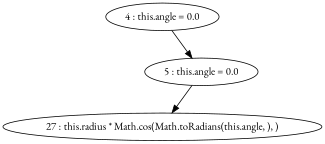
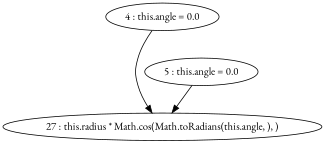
edge "4 : this.angle = 0.0" -> "5 : this.angle = 0.0": now "4 : this.angle = 0.0" -> "27 : this.radius * Math.cos(Math.toRadians(this.angle, ), )"
